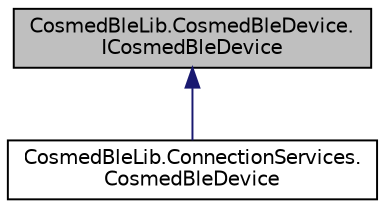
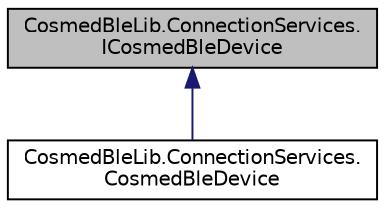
node "CosmedBleLib.CosmedBleDevice. ICosmedBleDevice": label "CosmedBleLib.CosmedBleDevice. ICosmedBleDevice" -> "CosmedBleLib.ConnectionServices. ICosmedBleDevice"
